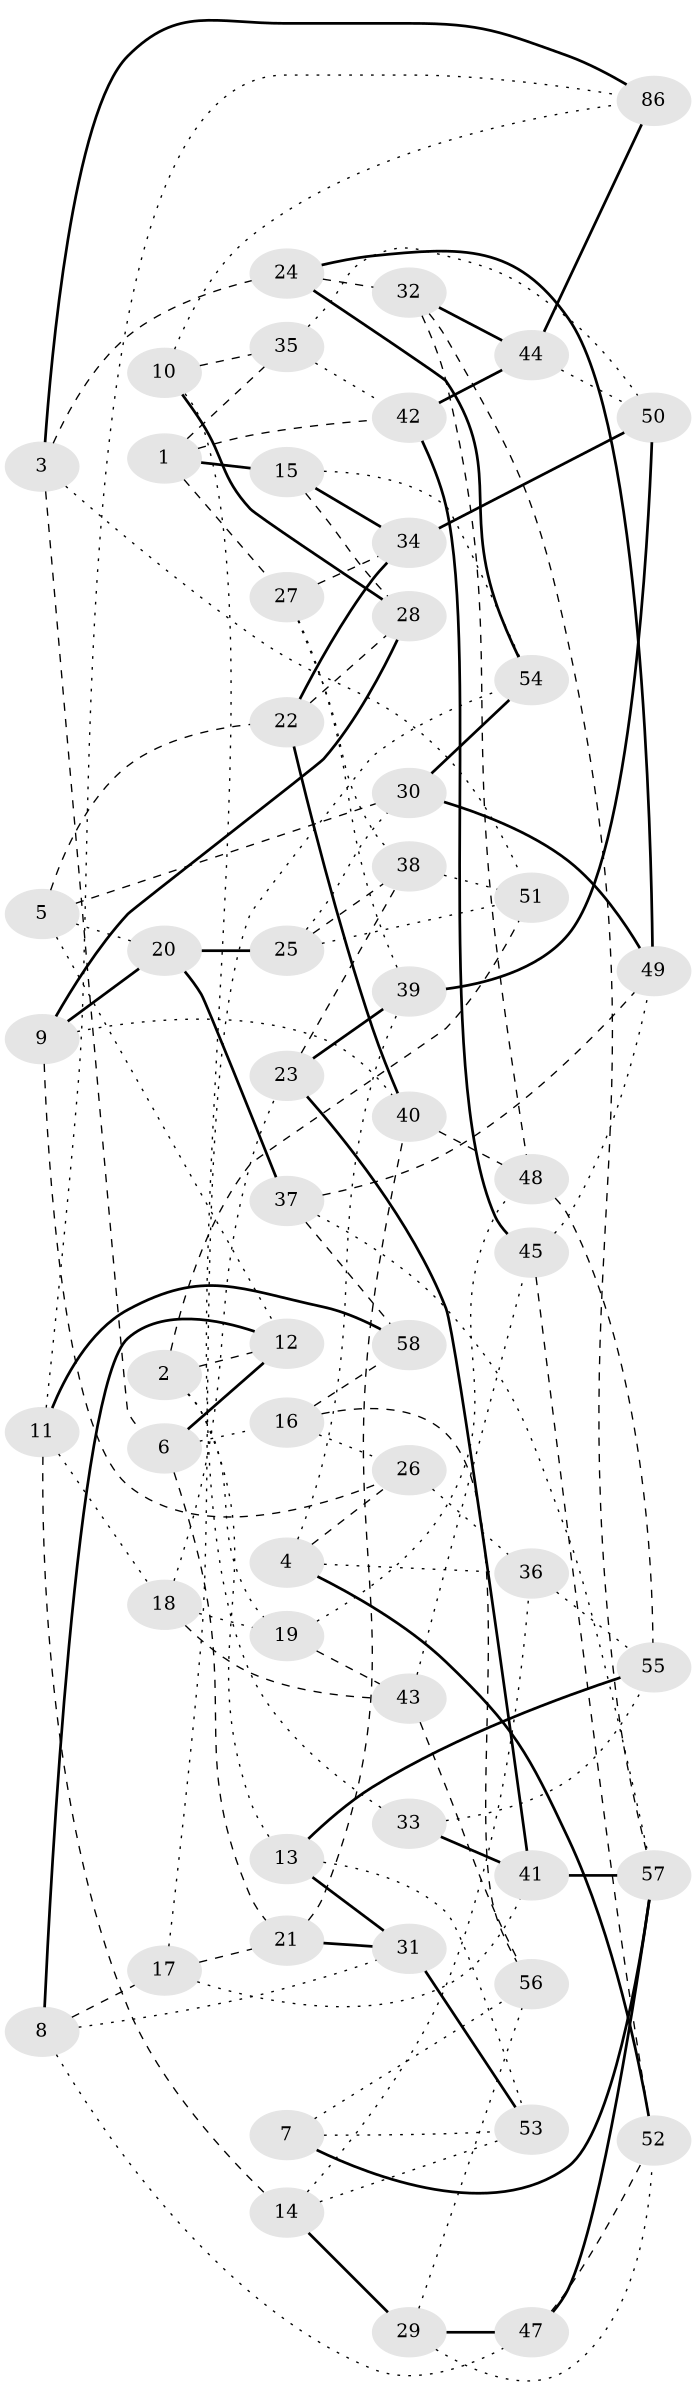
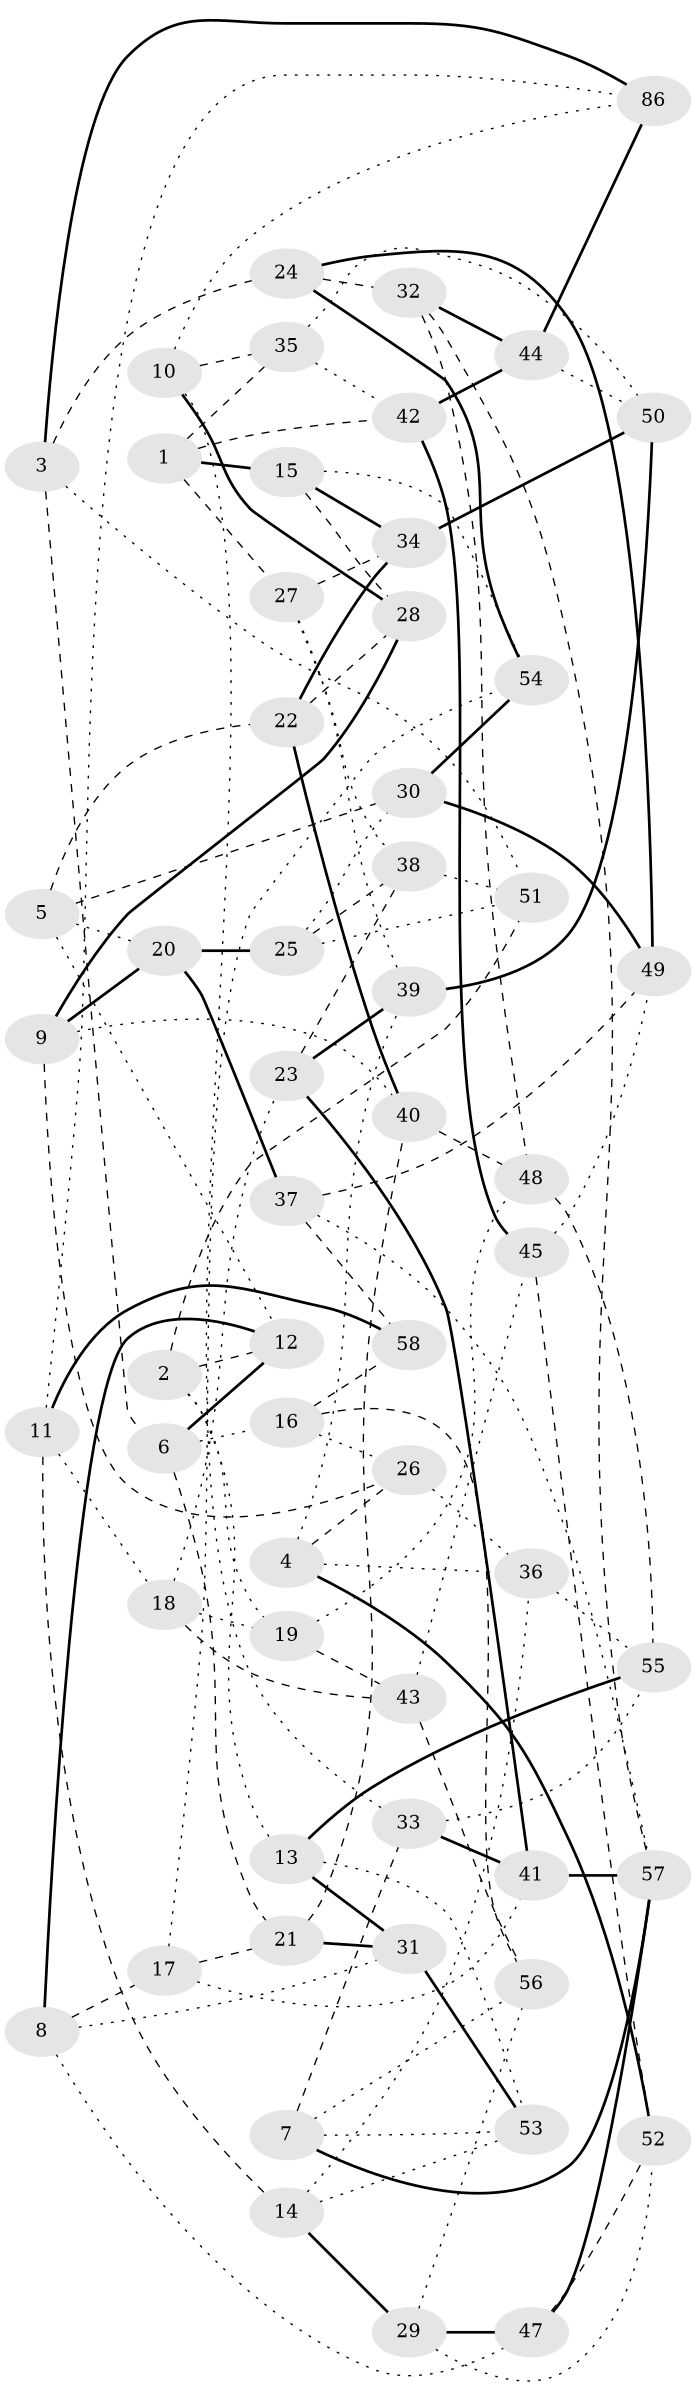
edge "33" -- "7": added
